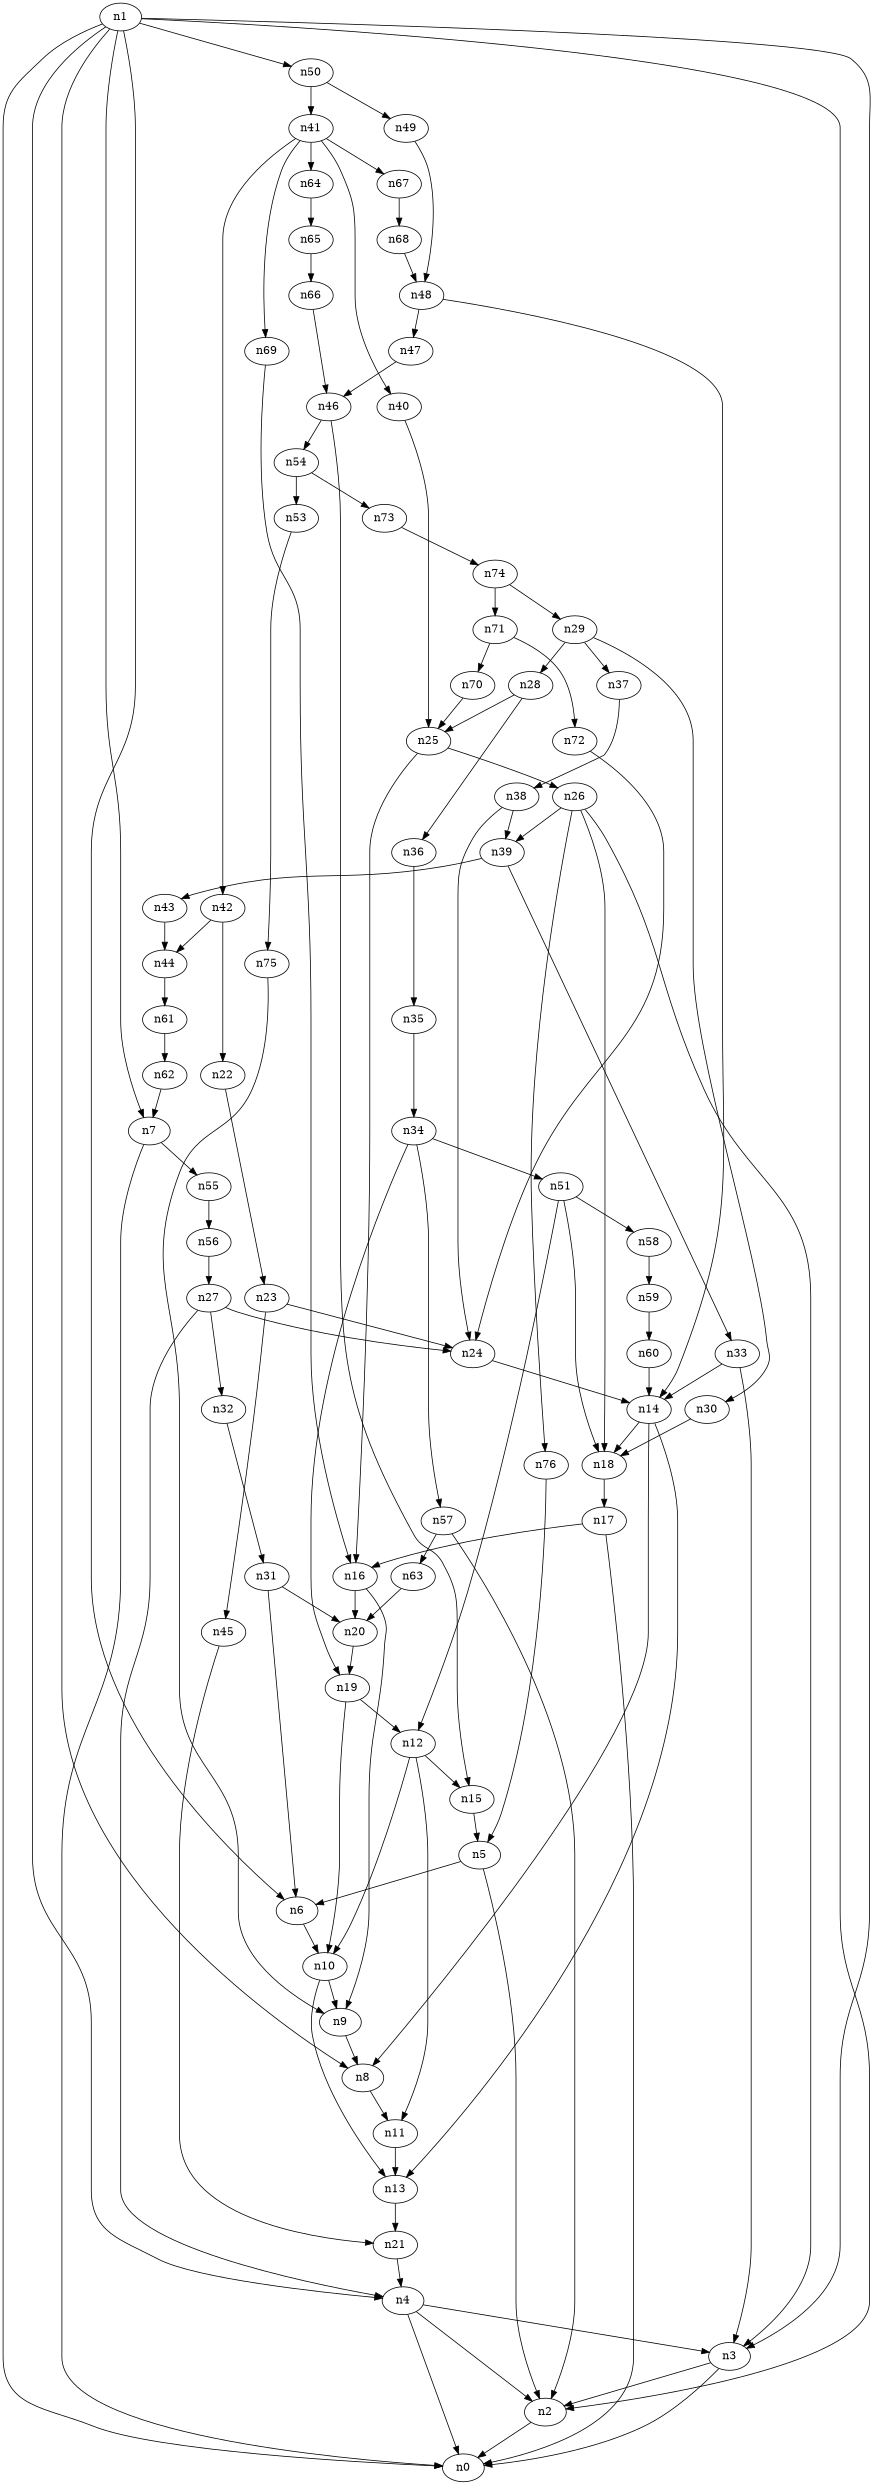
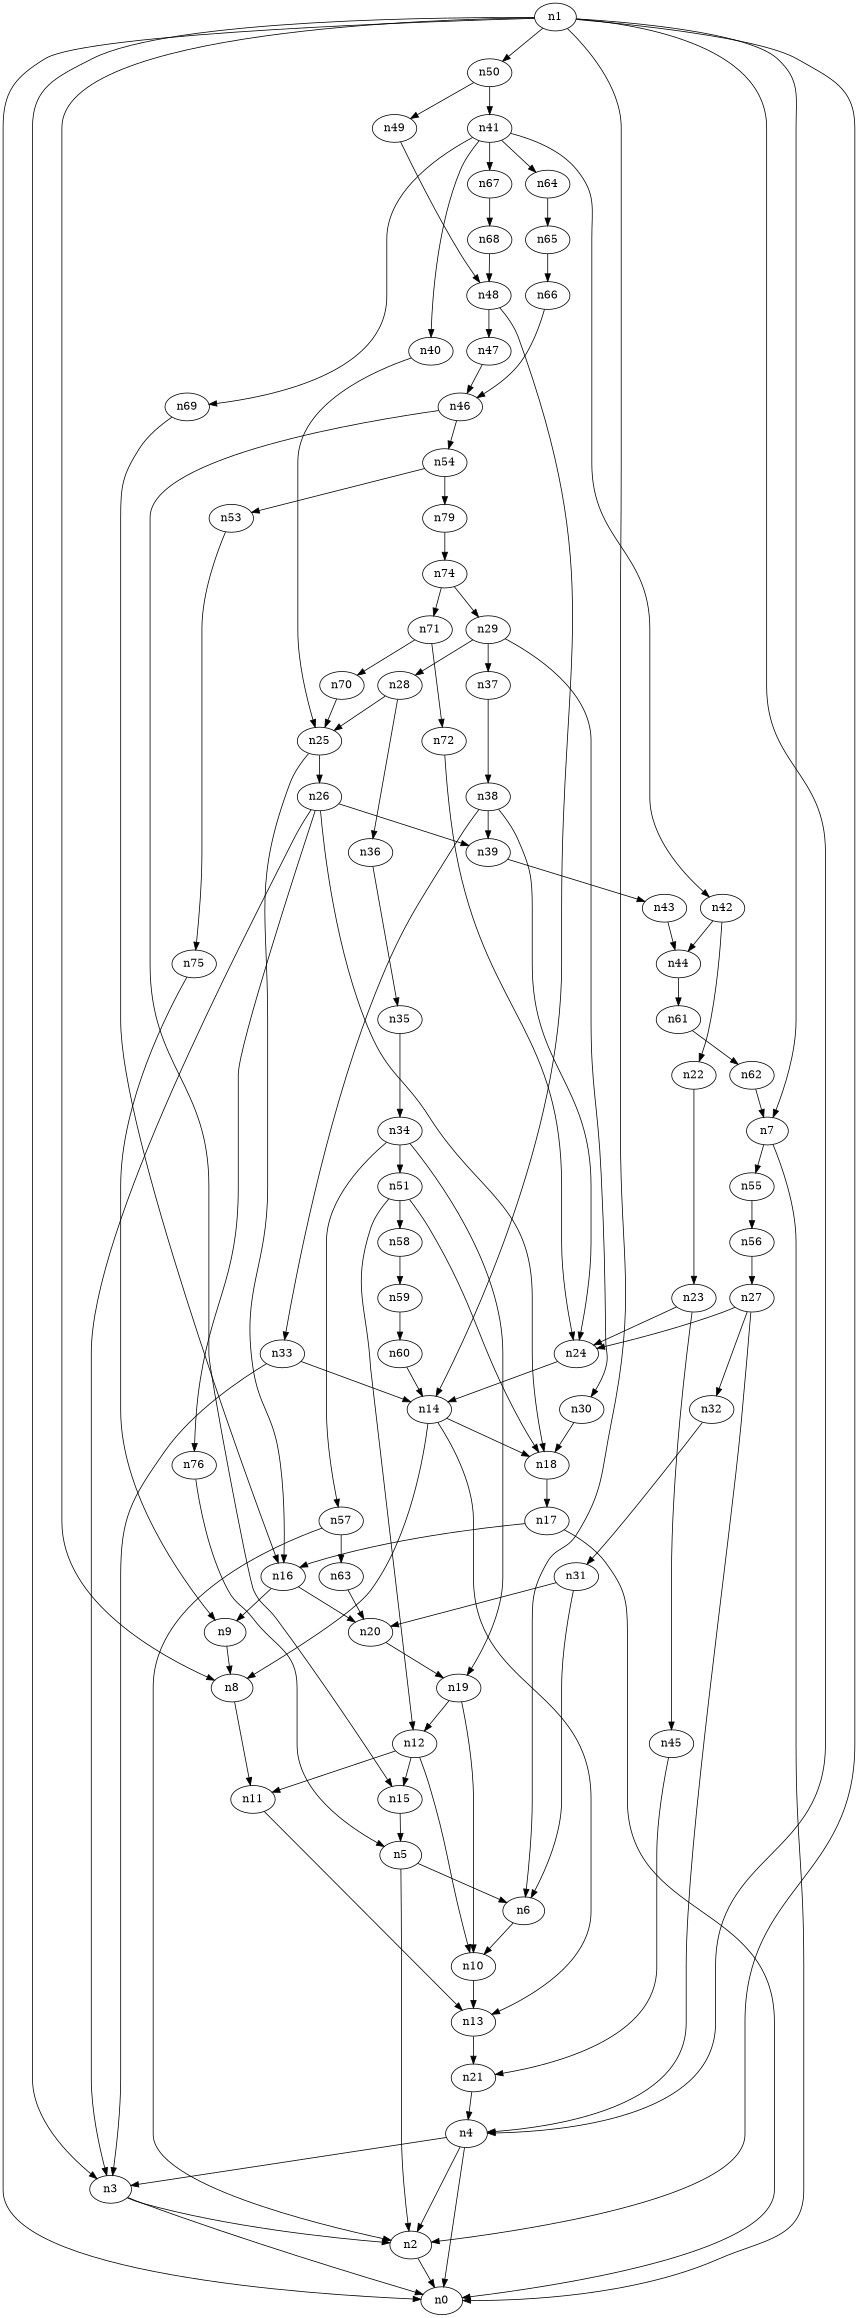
node "n73": label "n73" -> "n79"
edge "n39" -> "n33": now "n38" -> "n33"
edge "n10" -> "n9": removed
